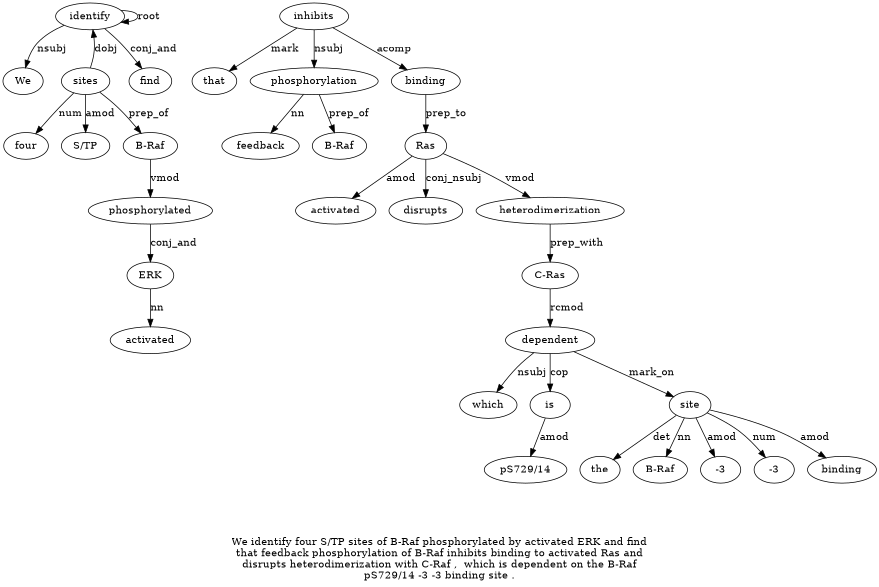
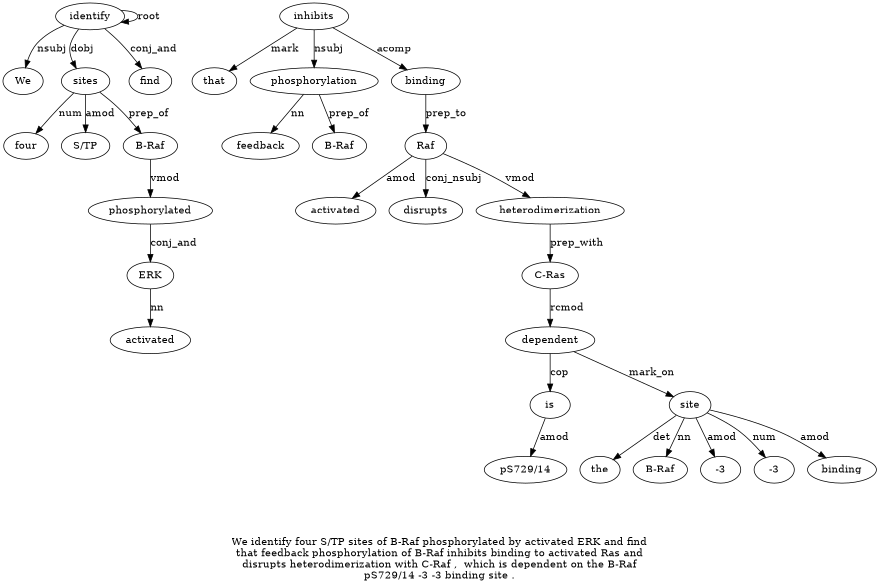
edge "sites" -> "identify": reversed
node "Ras": label "Ras" -> "Raf"
node "which": removed
